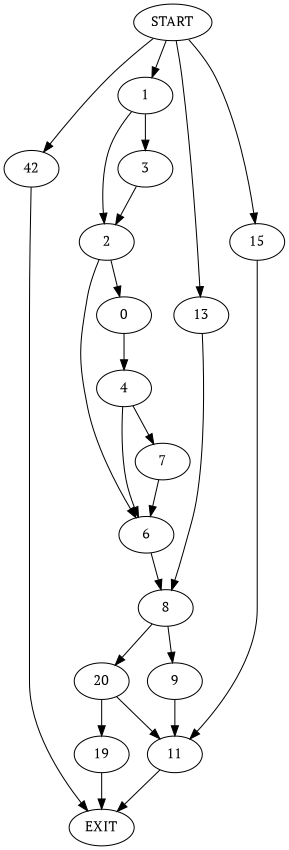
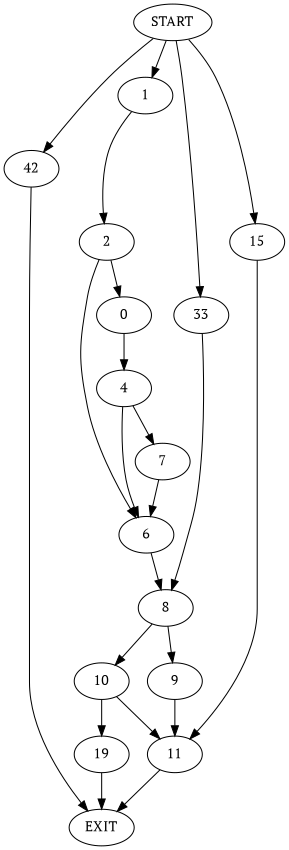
node "3": removed
node "13": label "13" -> "33"
node "20": label "20" -> "10"
